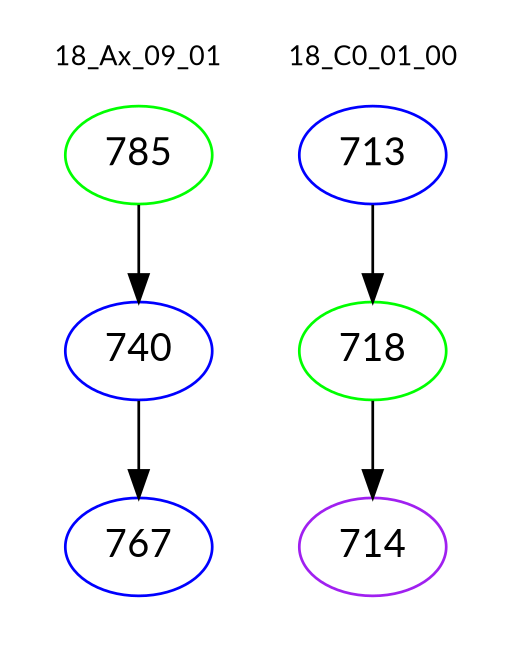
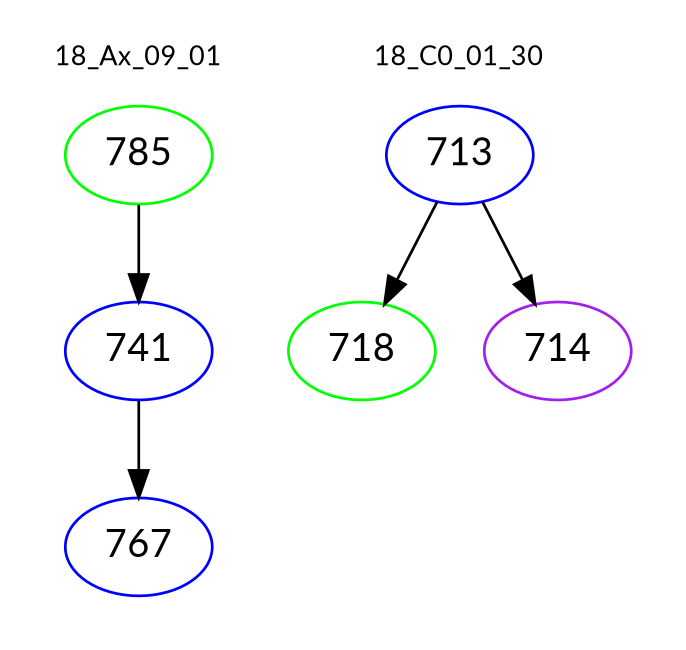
cluster "18_C0_01_00": label "18_C0_01_00" -> "18_C0_01_30"
node "740": label "740" -> "741"
edge "718" -> "714": now "713" -> "714"
